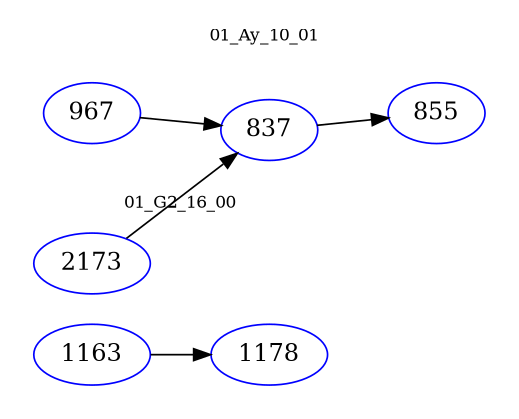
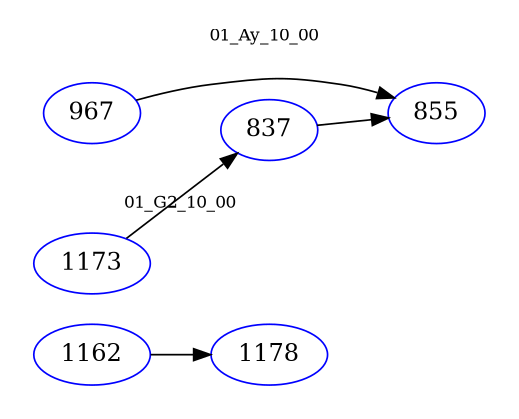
cluster "01_Ay_10_01": label "01_Ay_10_01" -> "01_Ay_10_00"
edge "967" -> "837": now "967" -> "855"
cluster "01_G2_16_00": label "01_G2_16_00" -> "01_G2_10_00"
node "2173": label "2173" -> "1173"
node "1163": label "1163" -> "1162"
